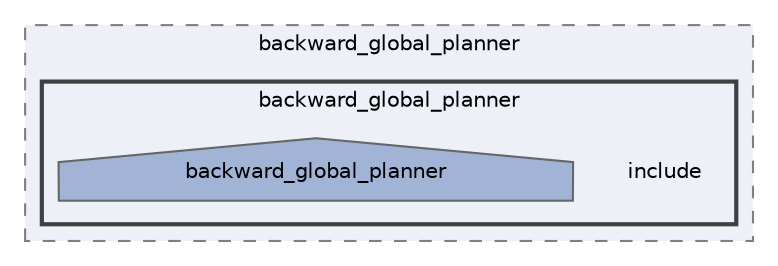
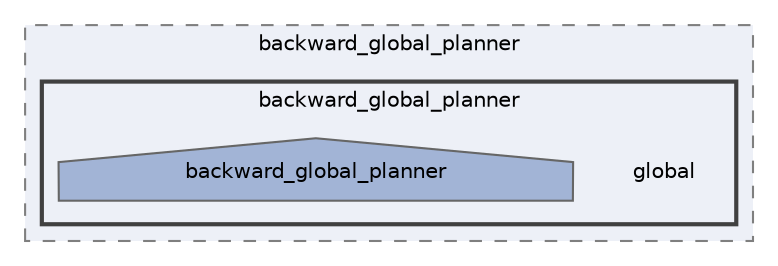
node "include": label "include" -> "global"
